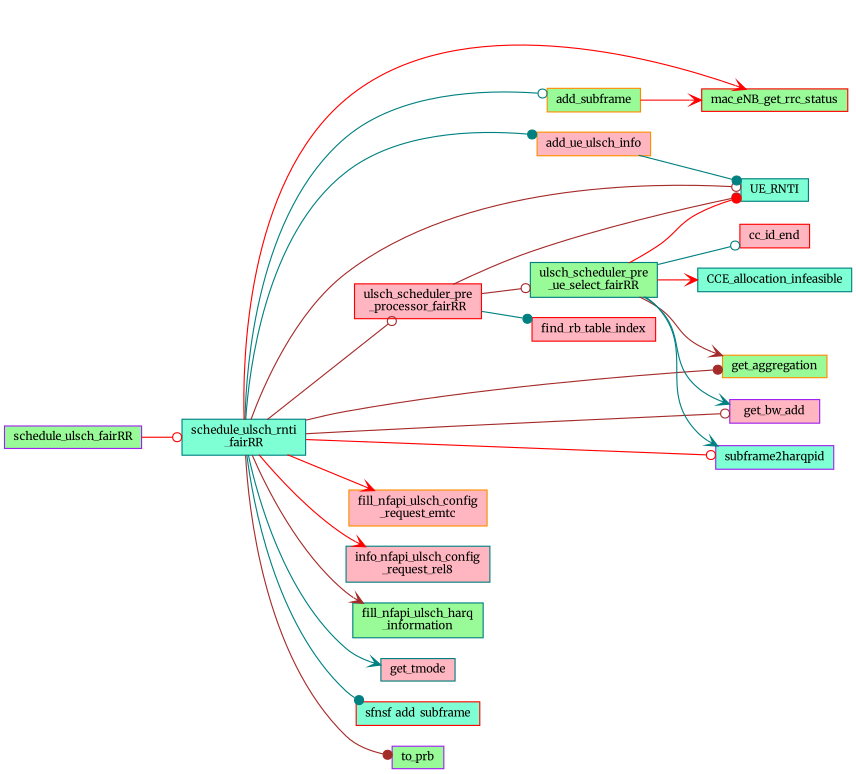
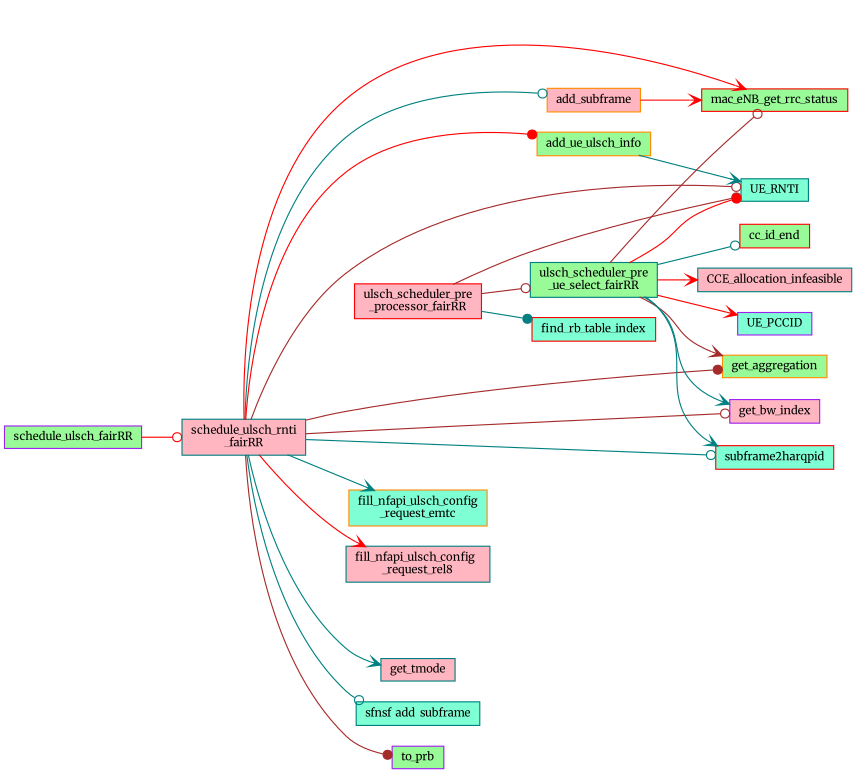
node "add_subframe": fillcolor palegreen -> lightpink
node "add_ue_ulsch_info": fillcolor lightpink -> palegreen
edge "add_ue_ulsch_info" -> "UE_RNTI": arrowhead dot -> vee
edge "ulsch_scheduler_pre _ue_select_fairRR" -> "mac_eNB_get_rrc_status": added
edge "schedule_ulsch_rnti _fairRR" -> "add_ue_ulsch_info": color teal -> red
node "cc_id_end": fillcolor lightpink -> palegreen
node "CCE_allocation_infeasible": fillcolor aquamarine -> lightpink
node "UE_PCCID": added
node "find_rb_table_index": fillcolor lightpink -> aquamarine
edge "schedule_ulsch_rnti _fairRR" -> "ulsch_scheduler_pre _processor_fairRR": removed
node "get_bw_add": label "get_bw_add" -> "get_bw_index"
node "schedule_ulsch_rnti _fairRR": fillcolor aquamarine -> lightpink
edge "schedule_ulsch_rnti _fairRR" -> "subframe2harqpid": color red -> teal
node "subframe2harqpid": color purple -> red
edge "schedule_ulsch_rnti _fairRR" -> "fill_nfapi_ulsch_config _request_emtc": color red -> teal
node "fill_nfapi_ulsch_config _request_emtc": fillcolor lightpink -> aquamarine
node "info_nfapi_ulsch_config _request_rel8": label "info_nfapi_ulsch_config _request_rel8" -> "fill_nfapi_ulsch_config _request_rel8"
edge "schedule_ulsch_rnti _fairRR" -> "sfnsf_add_subframe": arrowhead dot -> odot
node "fill_nfapi_ulsch_harq _information": removed
node "sfnsf_add_subframe": color red -> teal
